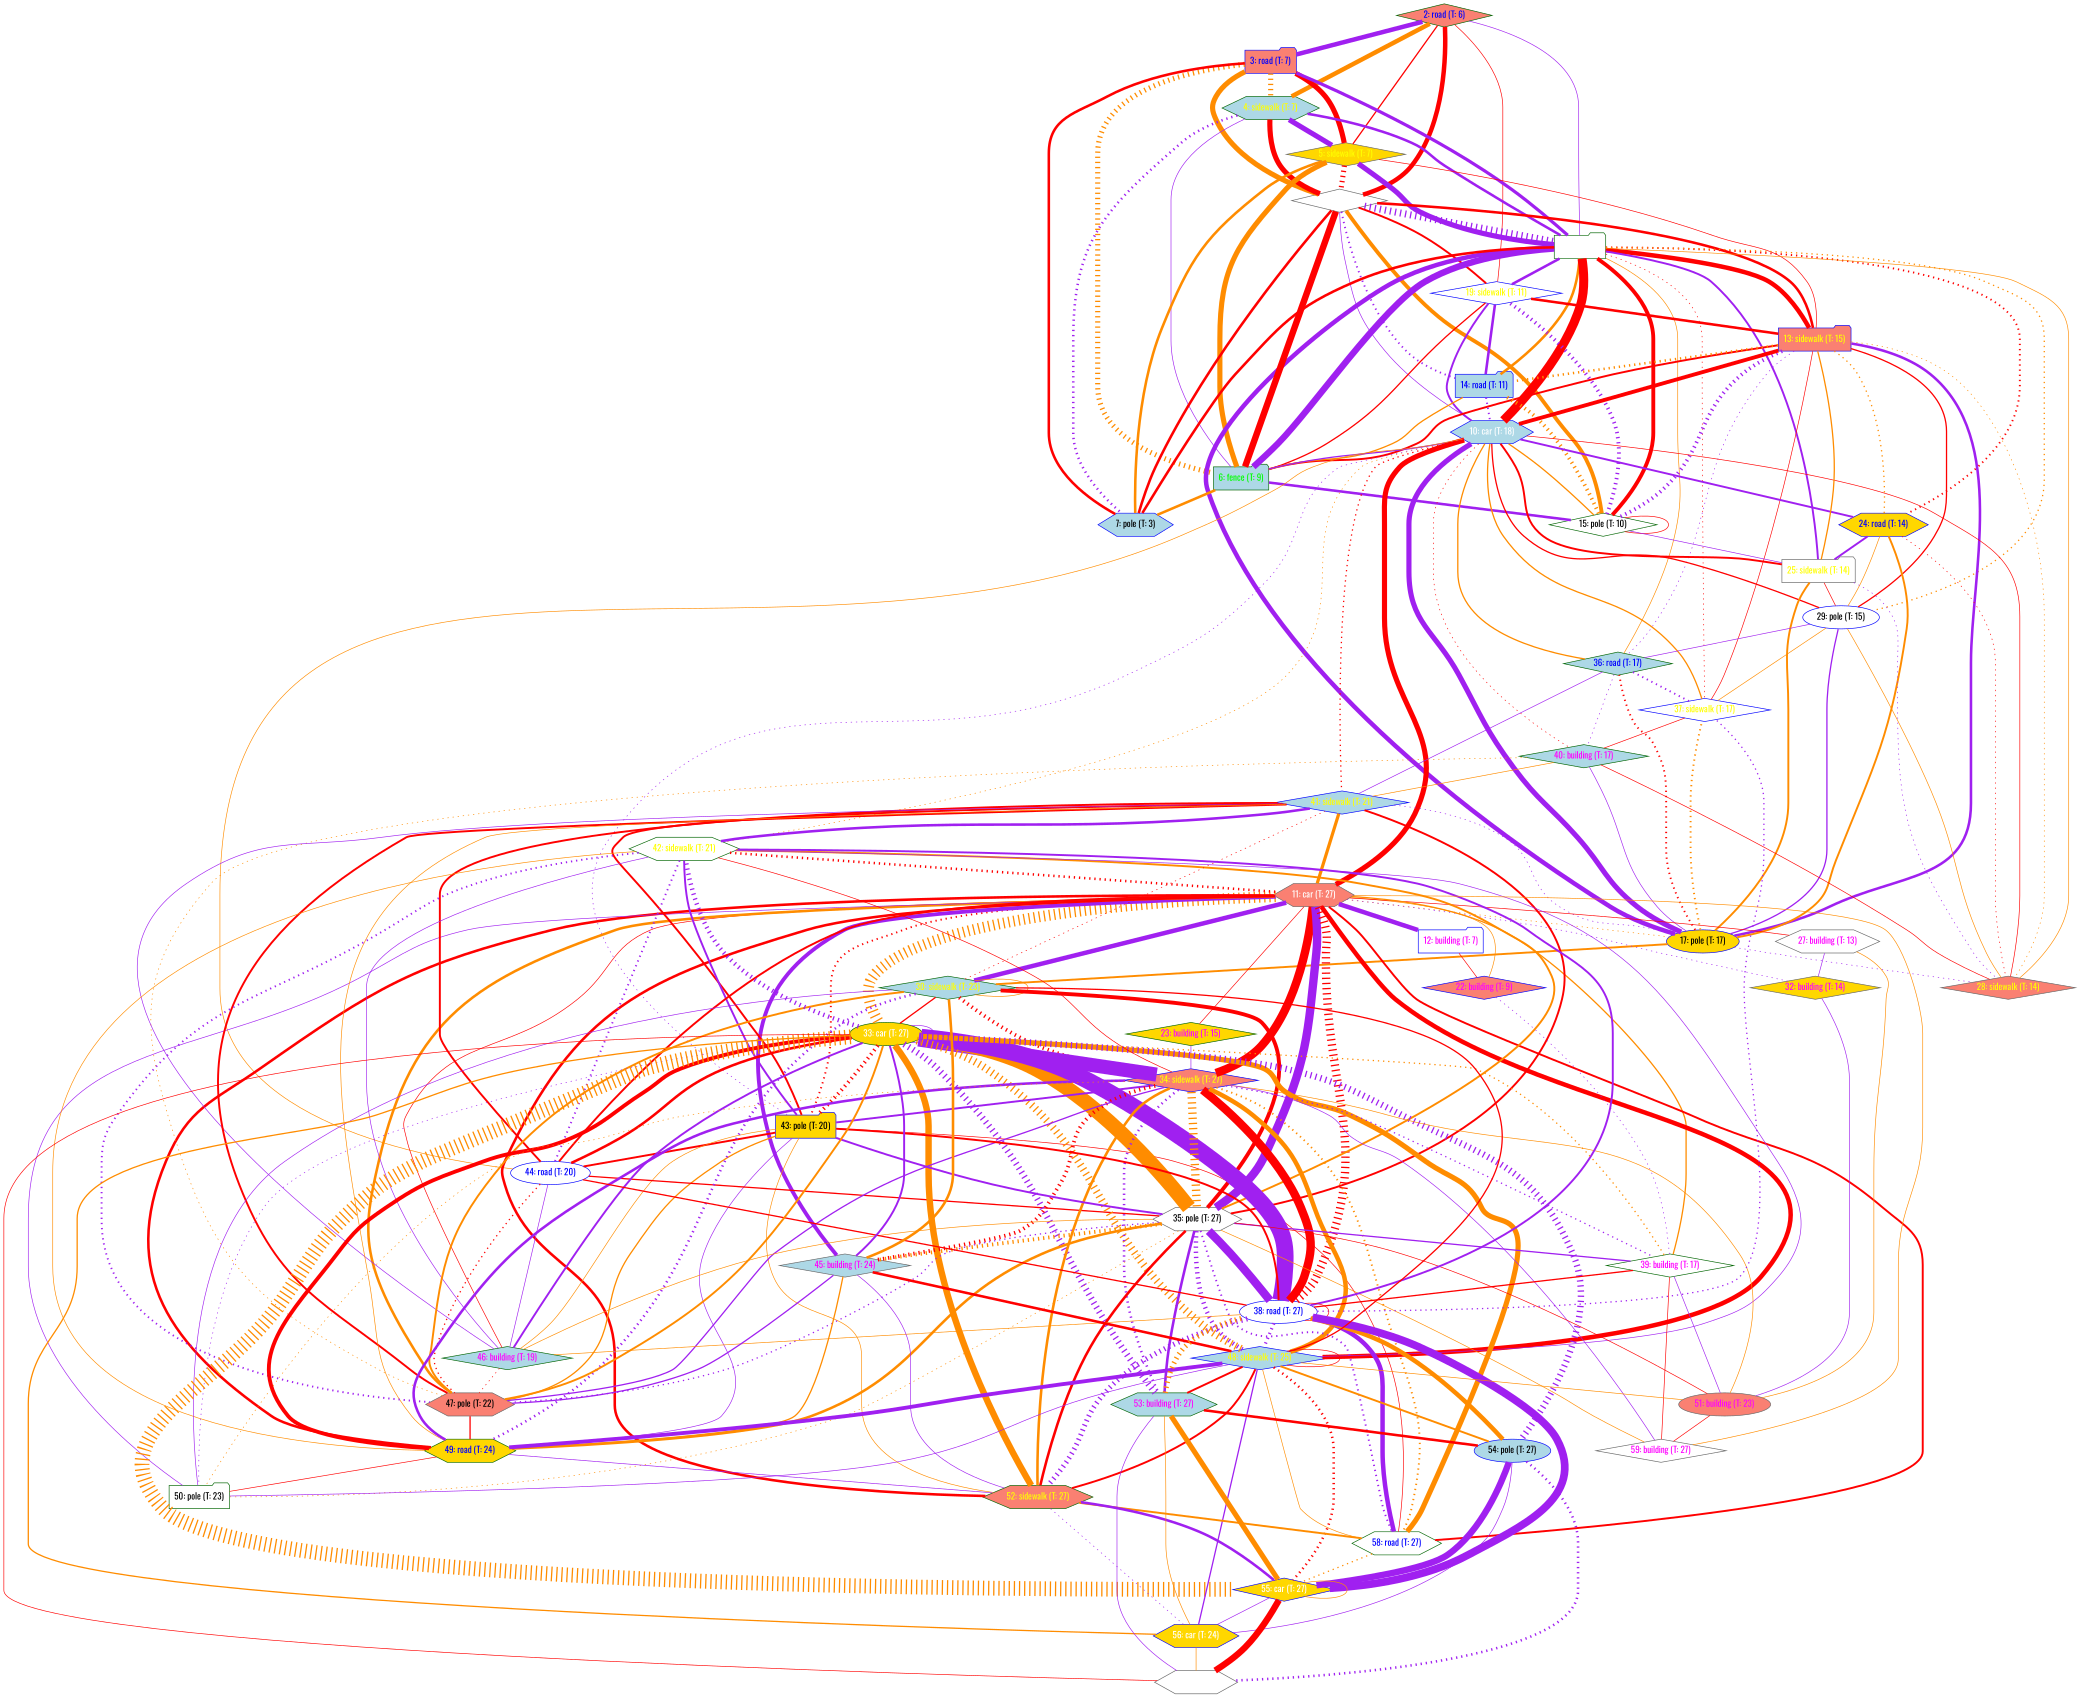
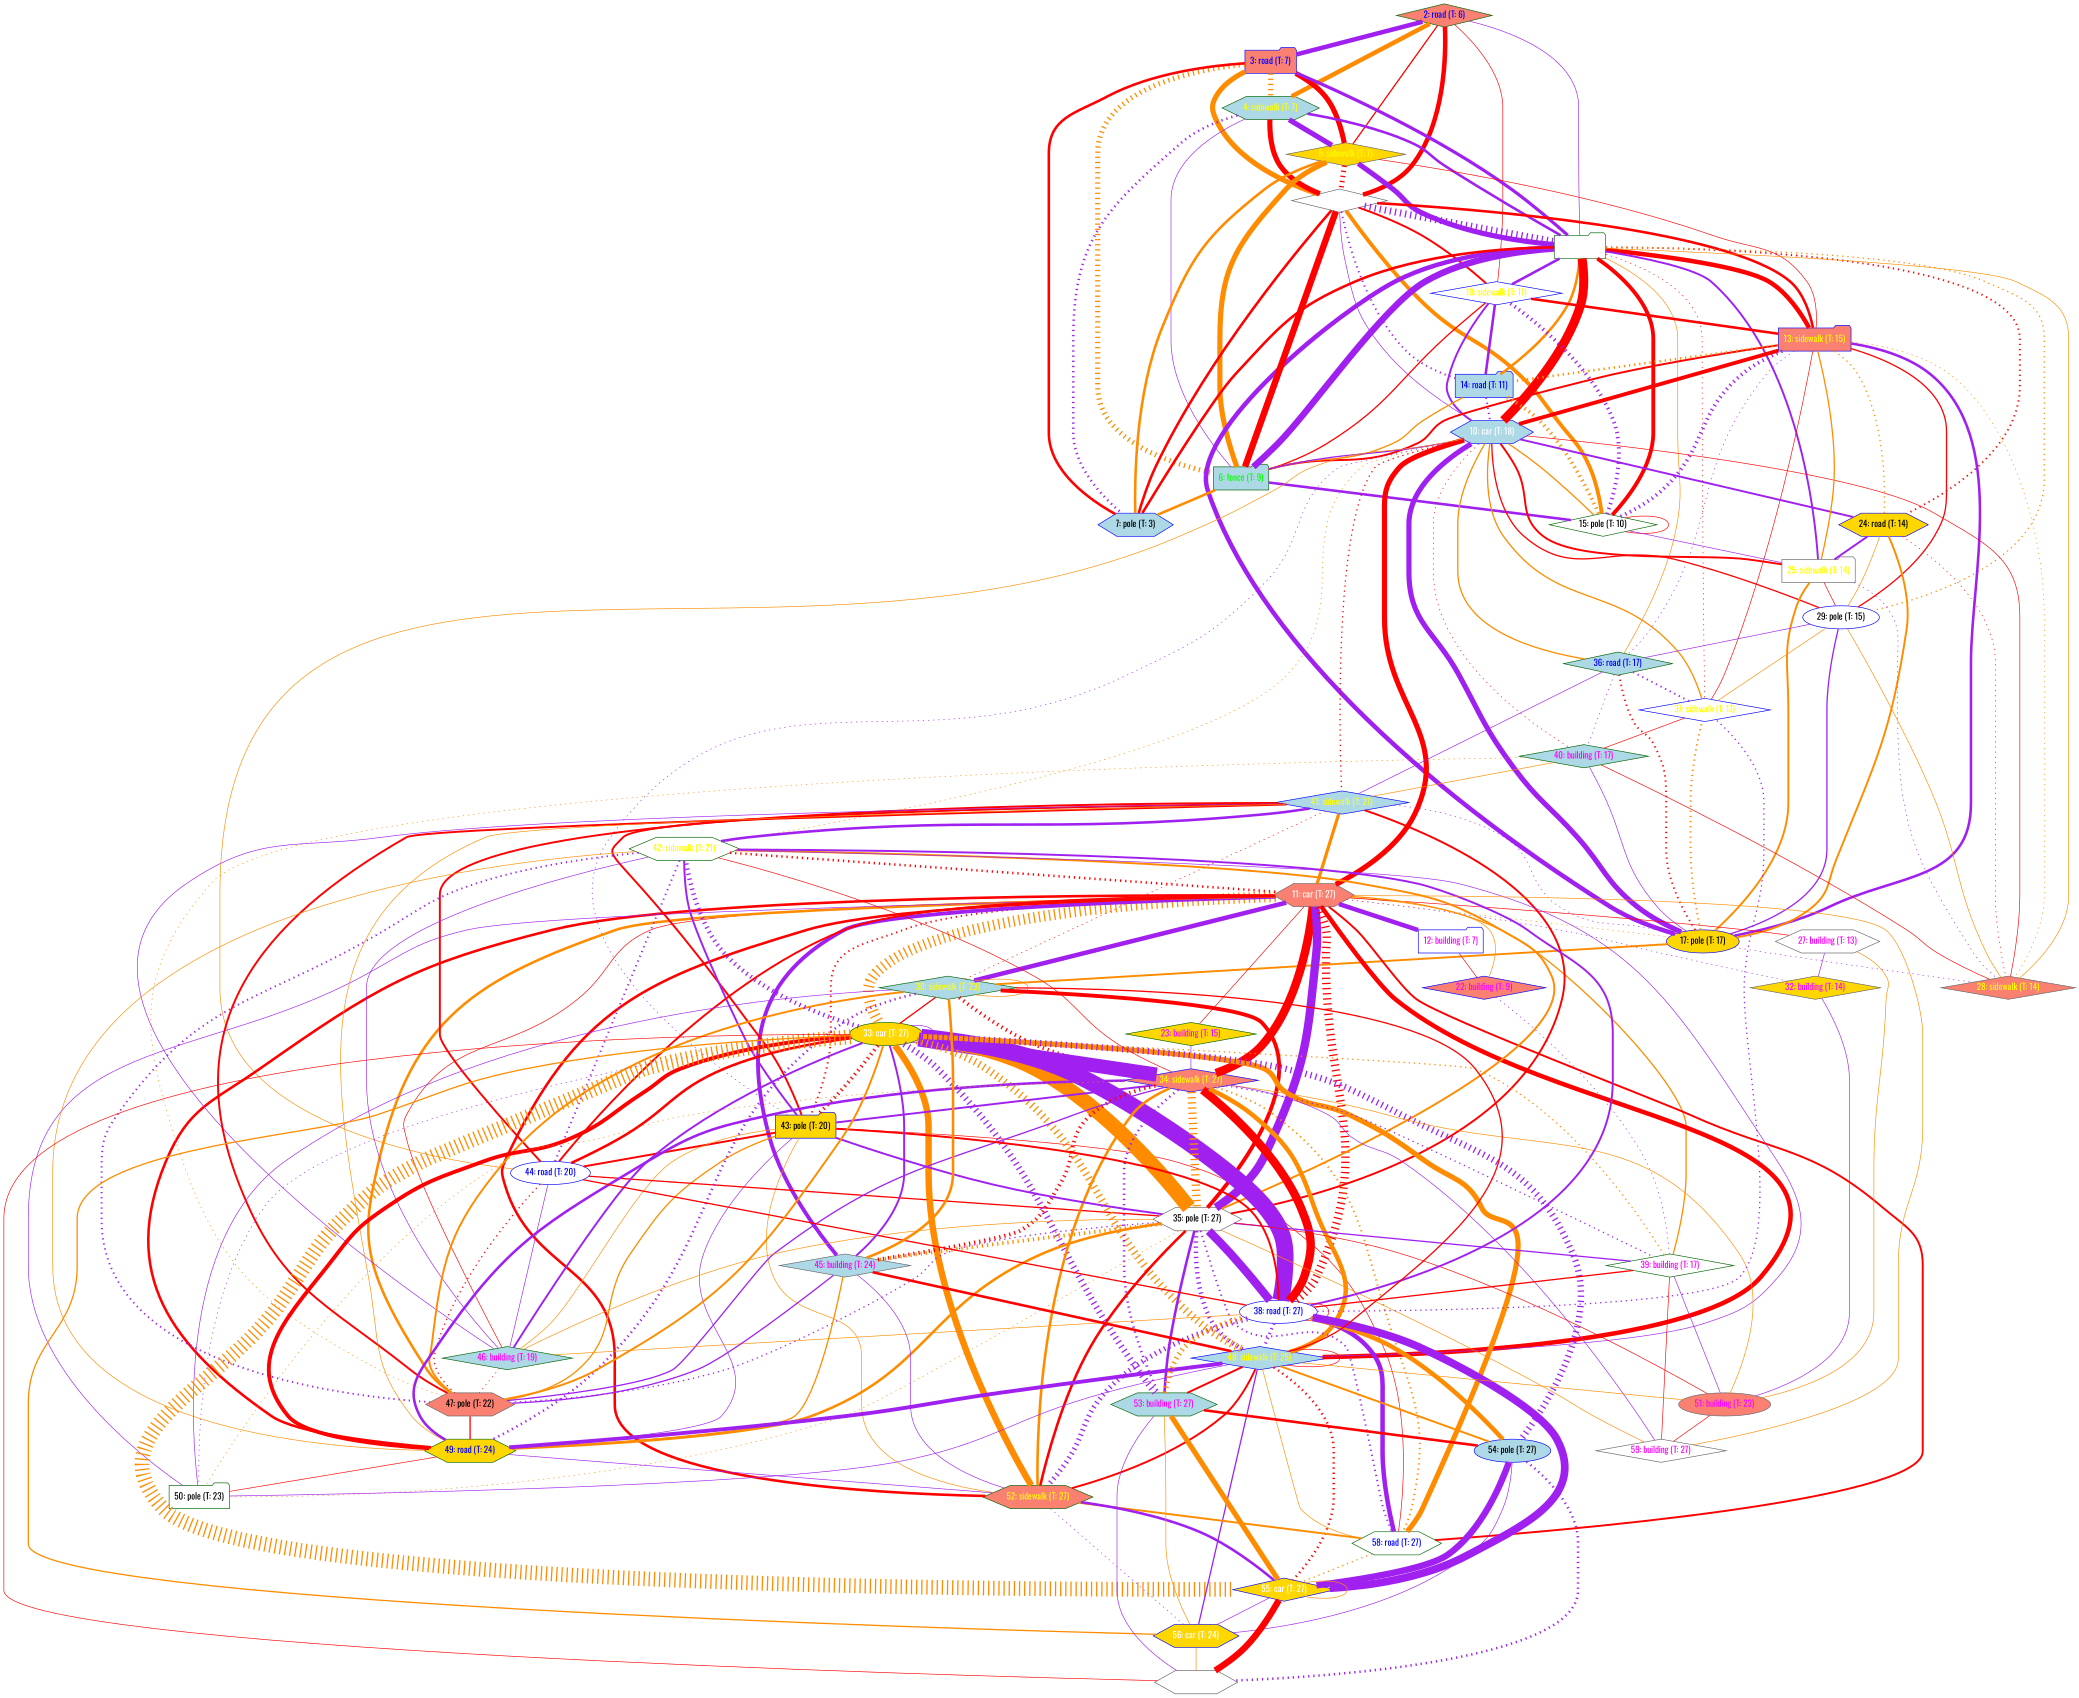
node "24: road (T: 14)": fontcolor #0000ff -> #000000
